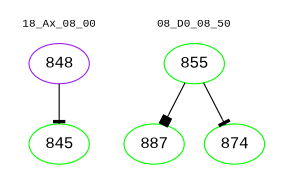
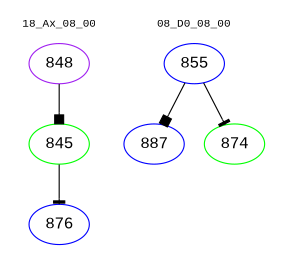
cluster "08_D0_08_50": label "08_D0_08_50" -> "08_D0_08_00"
node "855": color green -> blue
edge "848" -> "845": arrowhead tee -> box
node "887": color green -> blue
node "876": added
